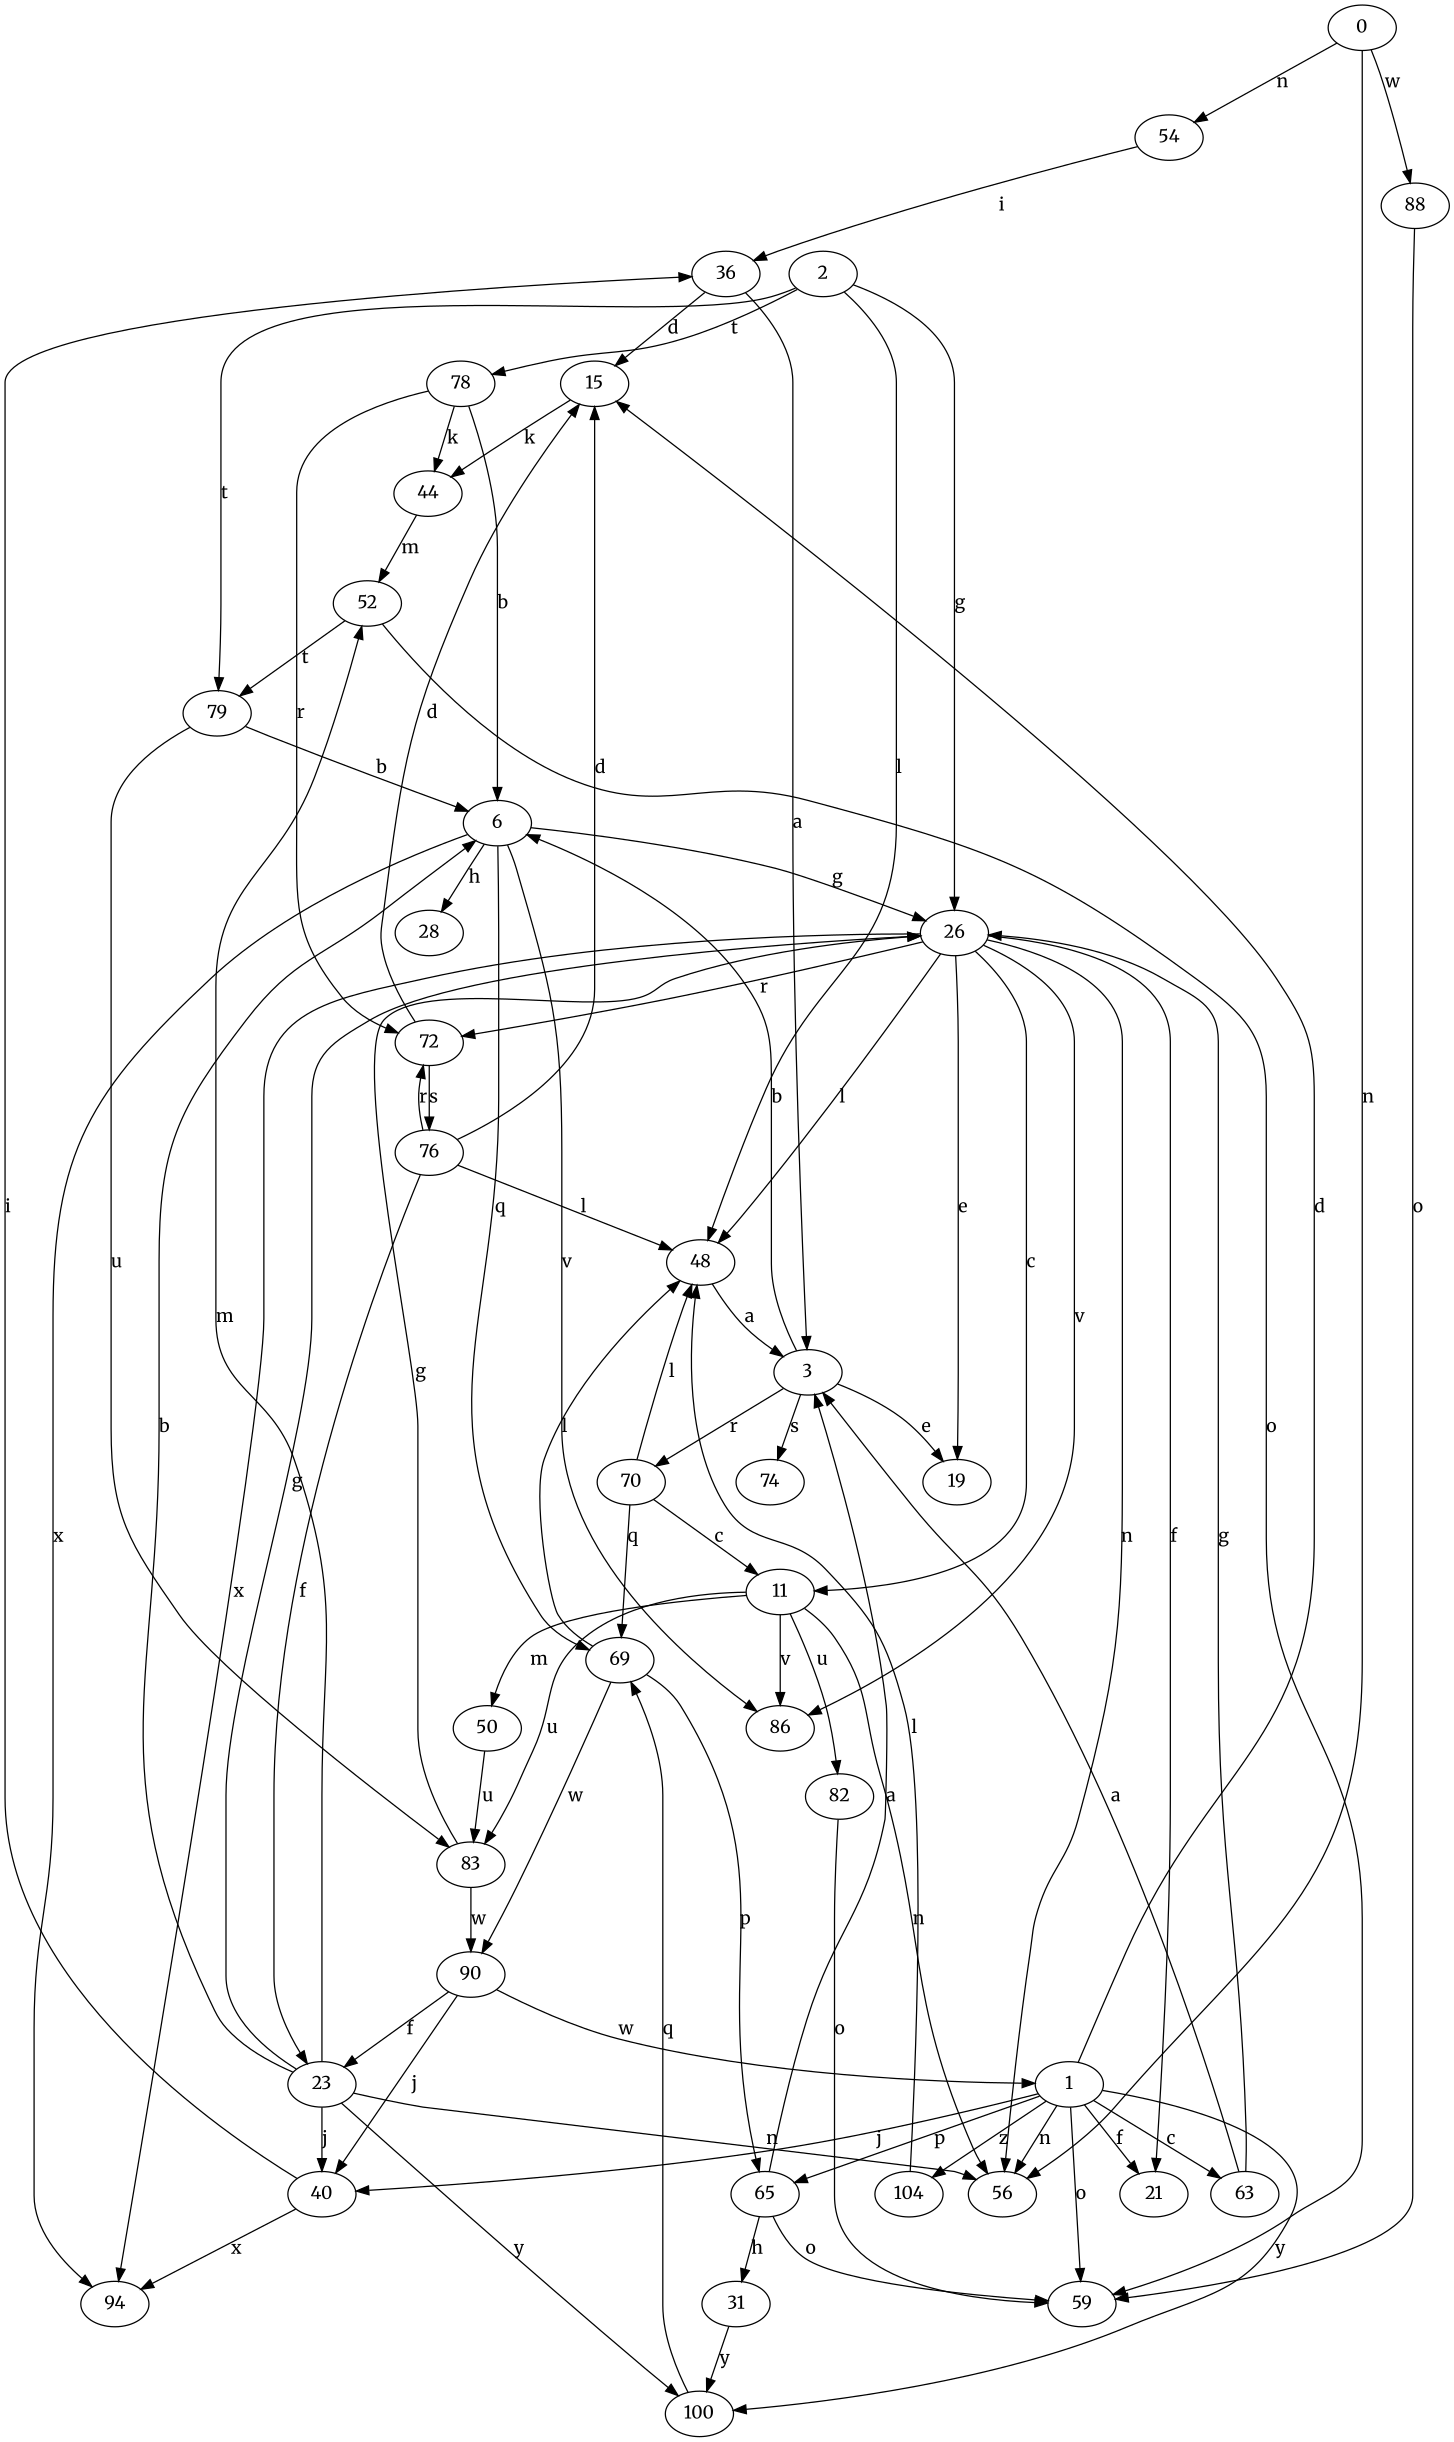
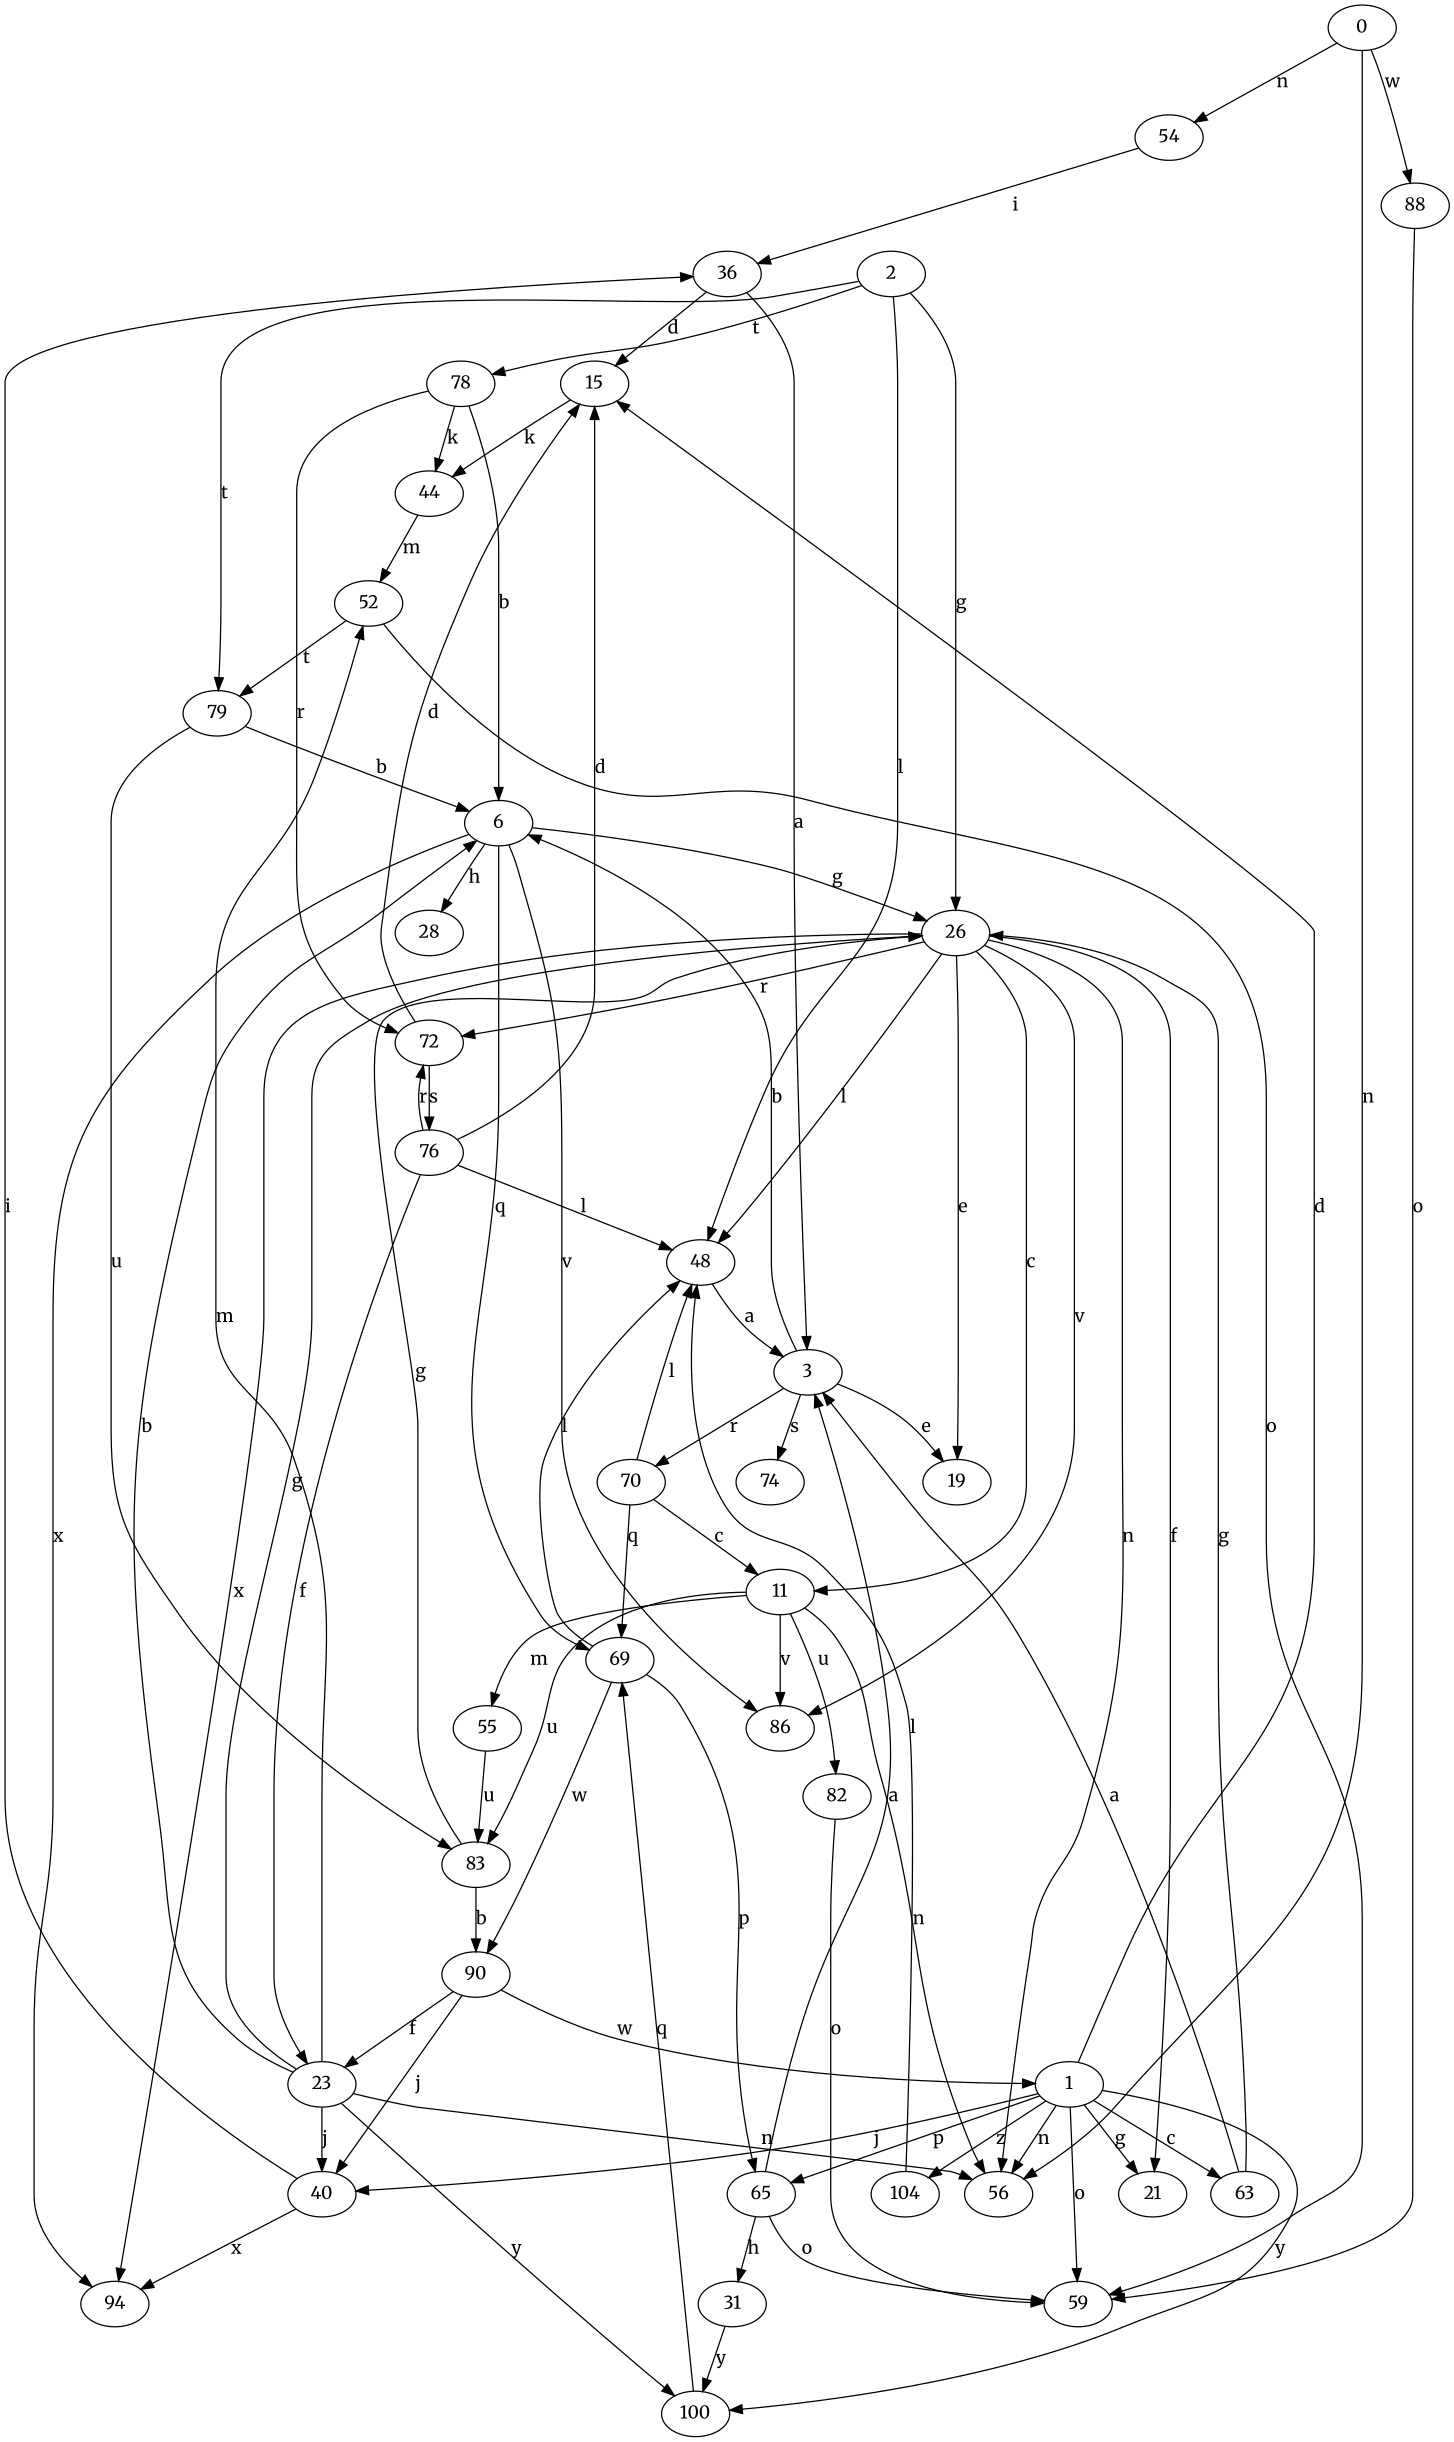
node "50": label "50" -> "55"
edge "83" -> "90": label "w" -> "b"
edge "1" -> "21": label "f" -> "g"
